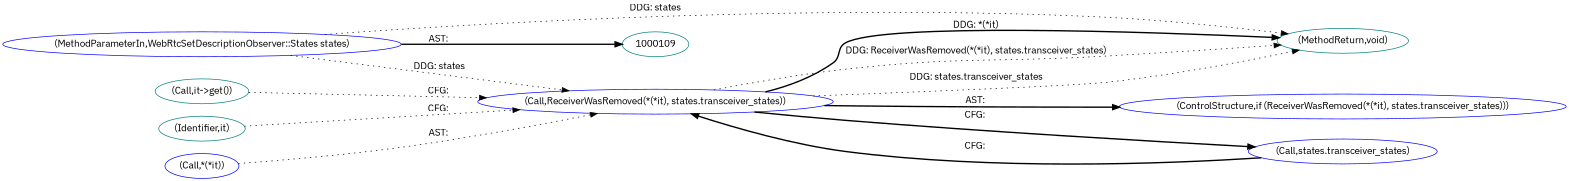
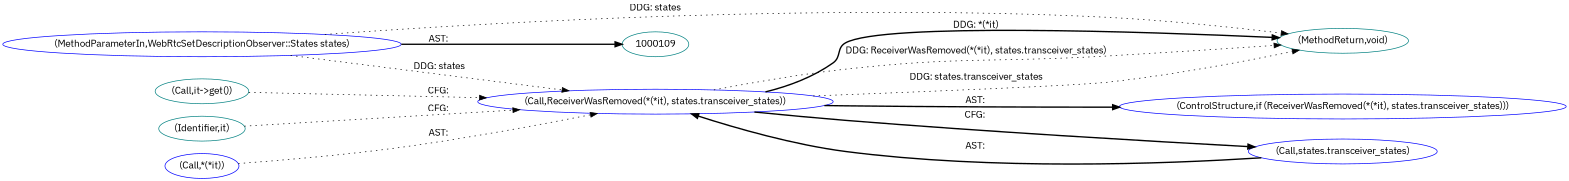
edge "(Call,states.transceiver_states)" -> "(Call,ReceiverWasRemoved(*(*it), states.transceiver_states))": label "CFG: " -> "AST: "
